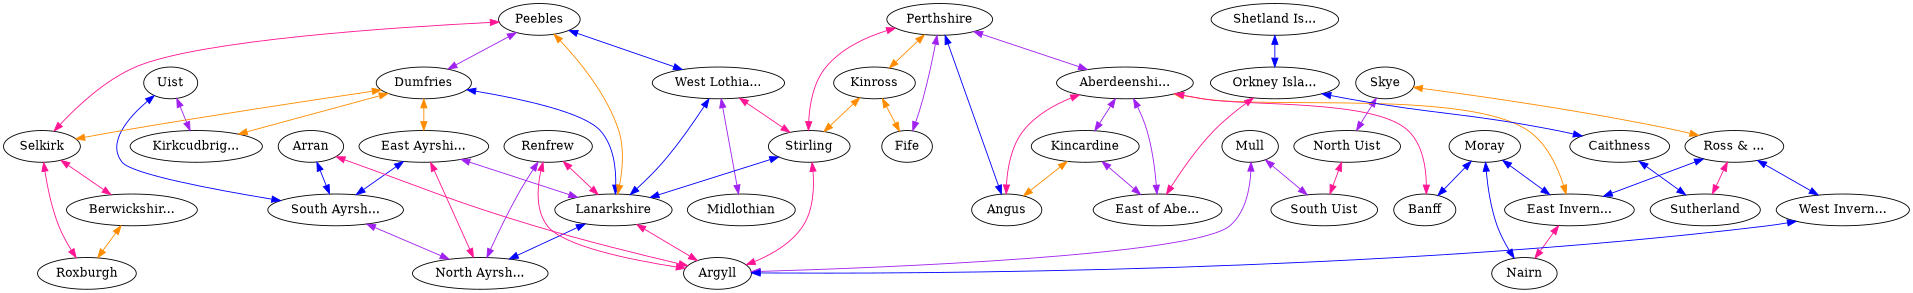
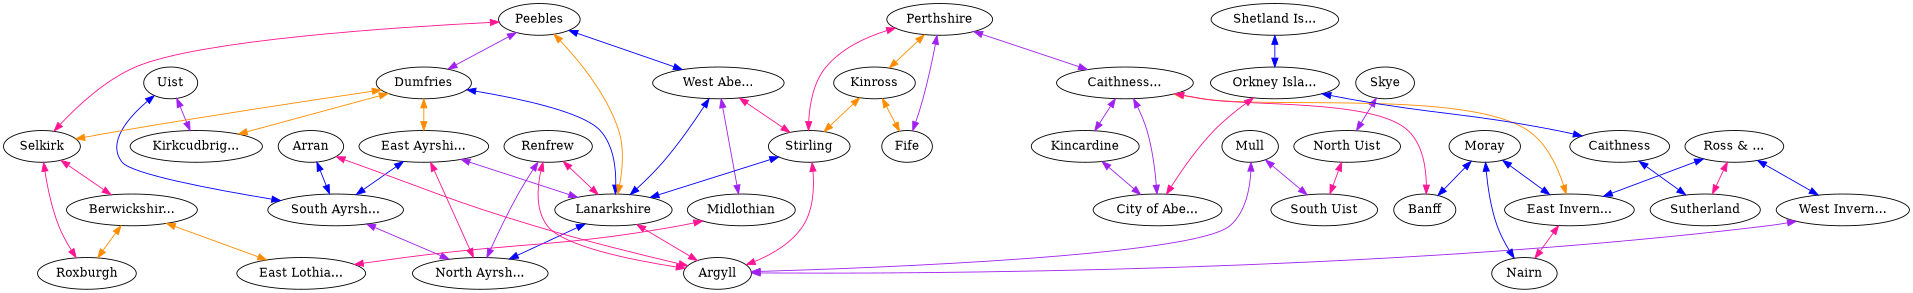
node "West Lothia...": label "West Lothia..." -> "West Abe..."
node "Aberdeenshi...": label "Aberdeenshi..." -> "Caithness..."
edge "Skye" -- "Ross & ...": removed
node "Angus": removed
node "East of Abe...": label "East of Abe..." -> "City of Abe..."
edge "West Invern..." -- "Argyll": color blue -> purple
node "East Lothia...": added
